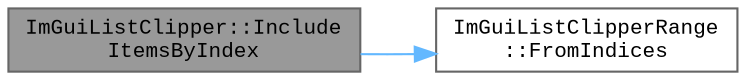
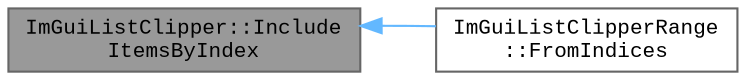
edge "ImGuiListClipper::Include ItemsByIndex" -> "ImGuiListClipperRange ::FromIndices": reversed
